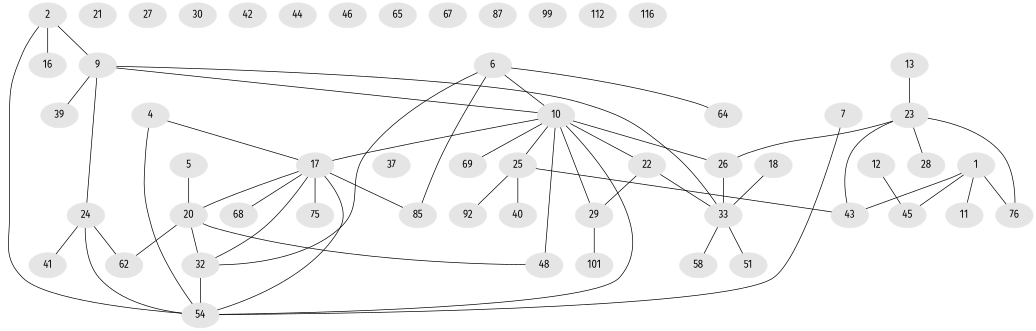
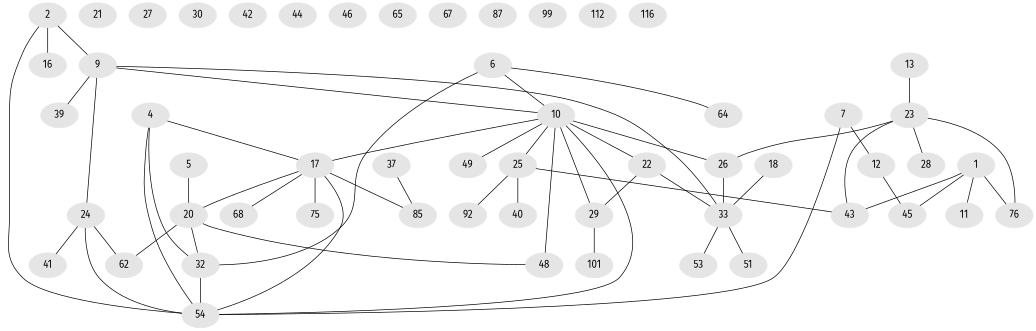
edge "7" -- "12": added
edge "6" -- "85": now "37" -- "85"
node "69": label "69" -> "49"
edge "17" -- "32": now "4" -- "32"
node "58": label "58" -> "53"
